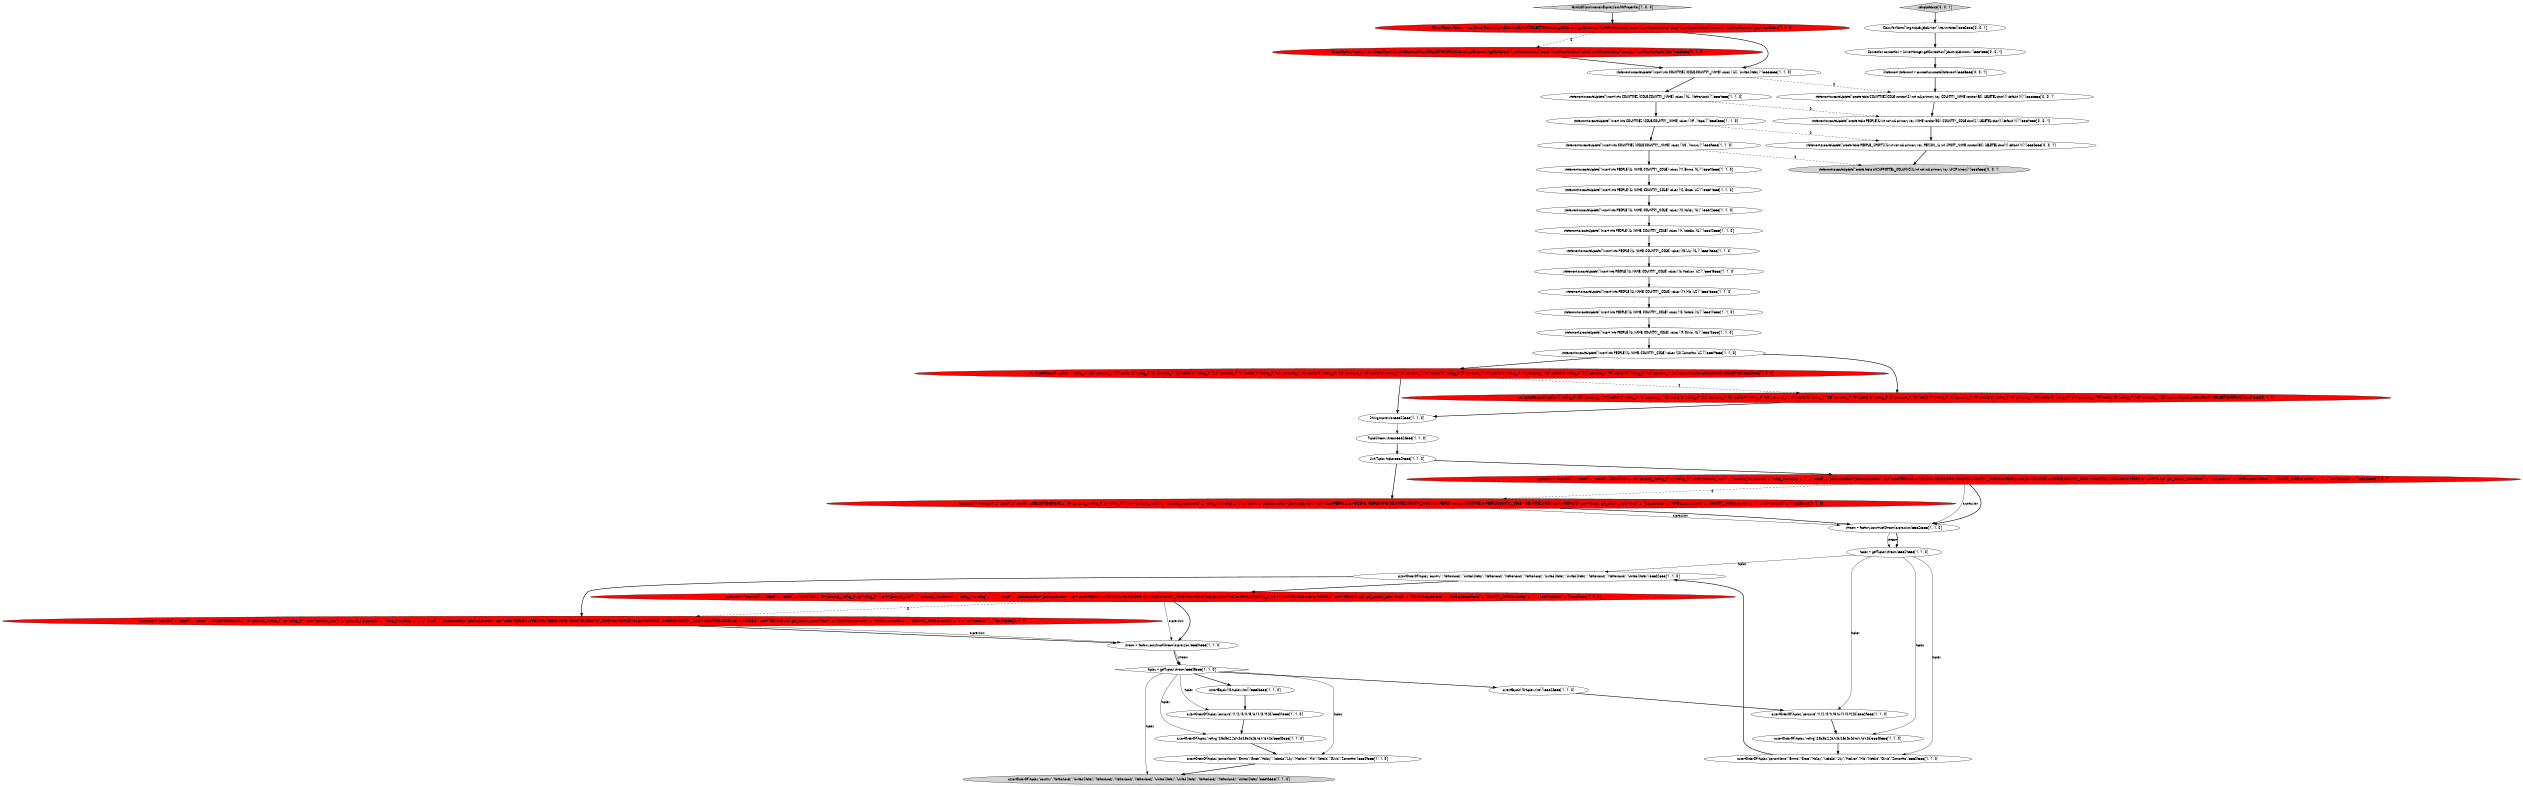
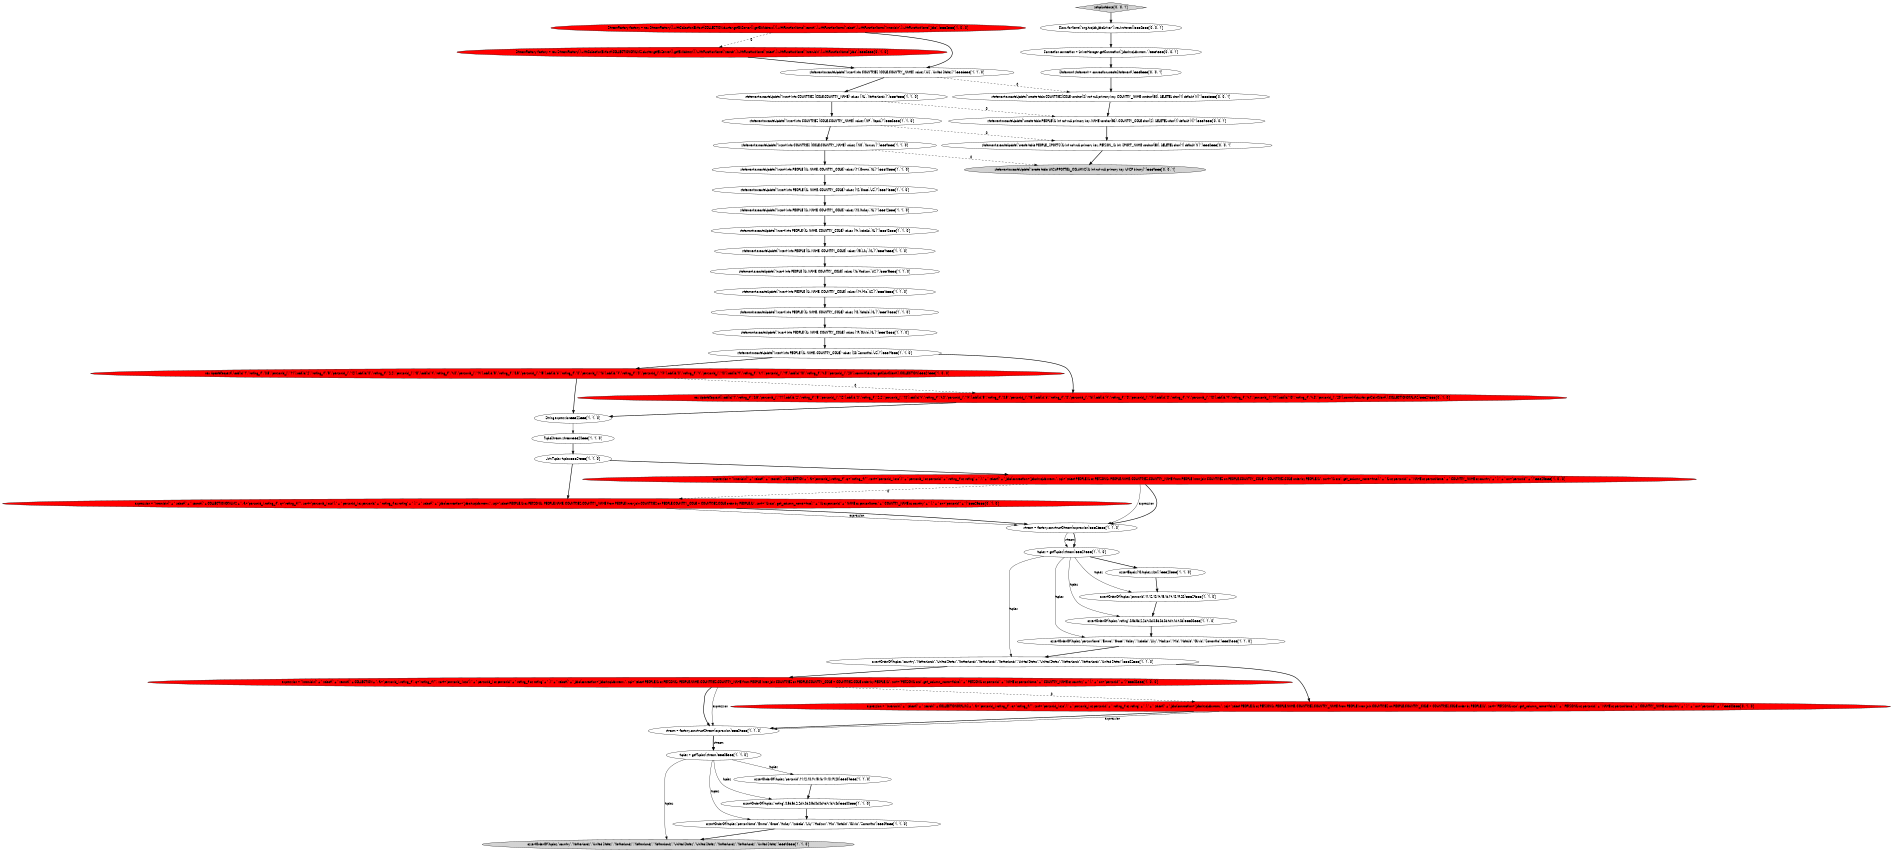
node "testJDBCSolrInnerJoinExpressionWithProperties['1', '0', '0']": removed
node "tuples = getTuples(stream)@@@35@@@['1', '1', '0']": shape diamond -> ellipse
edge "tuples = getTuples(stream)@@@35@@@['1', '1', '0']" -> "assertEquals(10,tuples.size())@@@28@@@['1', '1', '0']": now "tuples = getTuples(stream)@@@27@@@['1', '1', '0']" -> "assertEquals(10,tuples.size())@@@28@@@['1', '1', '0']"
node "assertEquals(10,tuples.size())@@@36@@@['1', '1', '0']": removed
